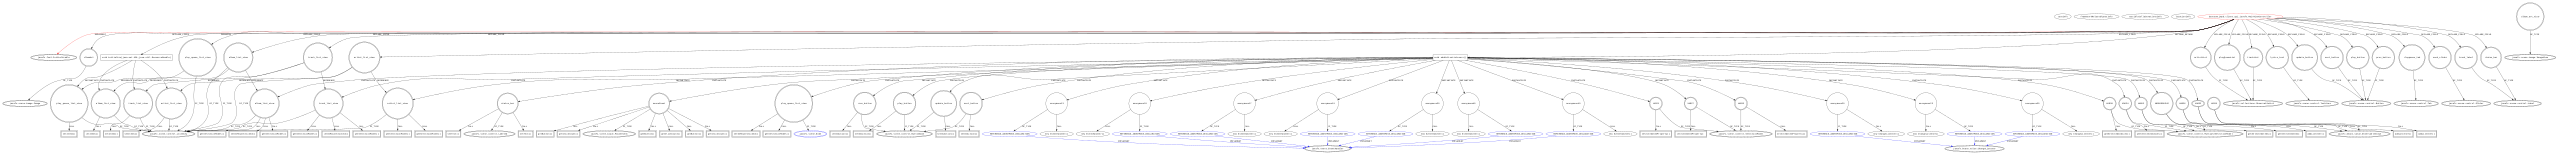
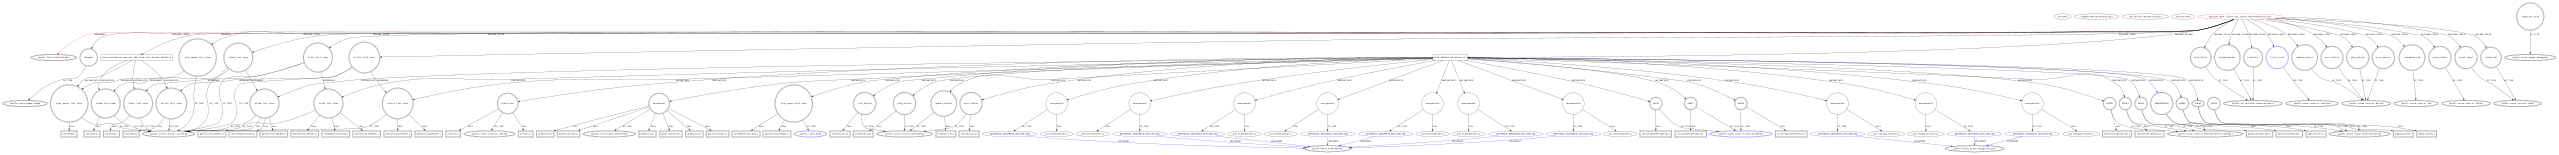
node "lyrics_text": color black -> blue
edge "void addActionListeners()" -> "ANONYMOUS42": color black -> blue
node "javafx.scene.control.SelectionModel": color black -> blue
